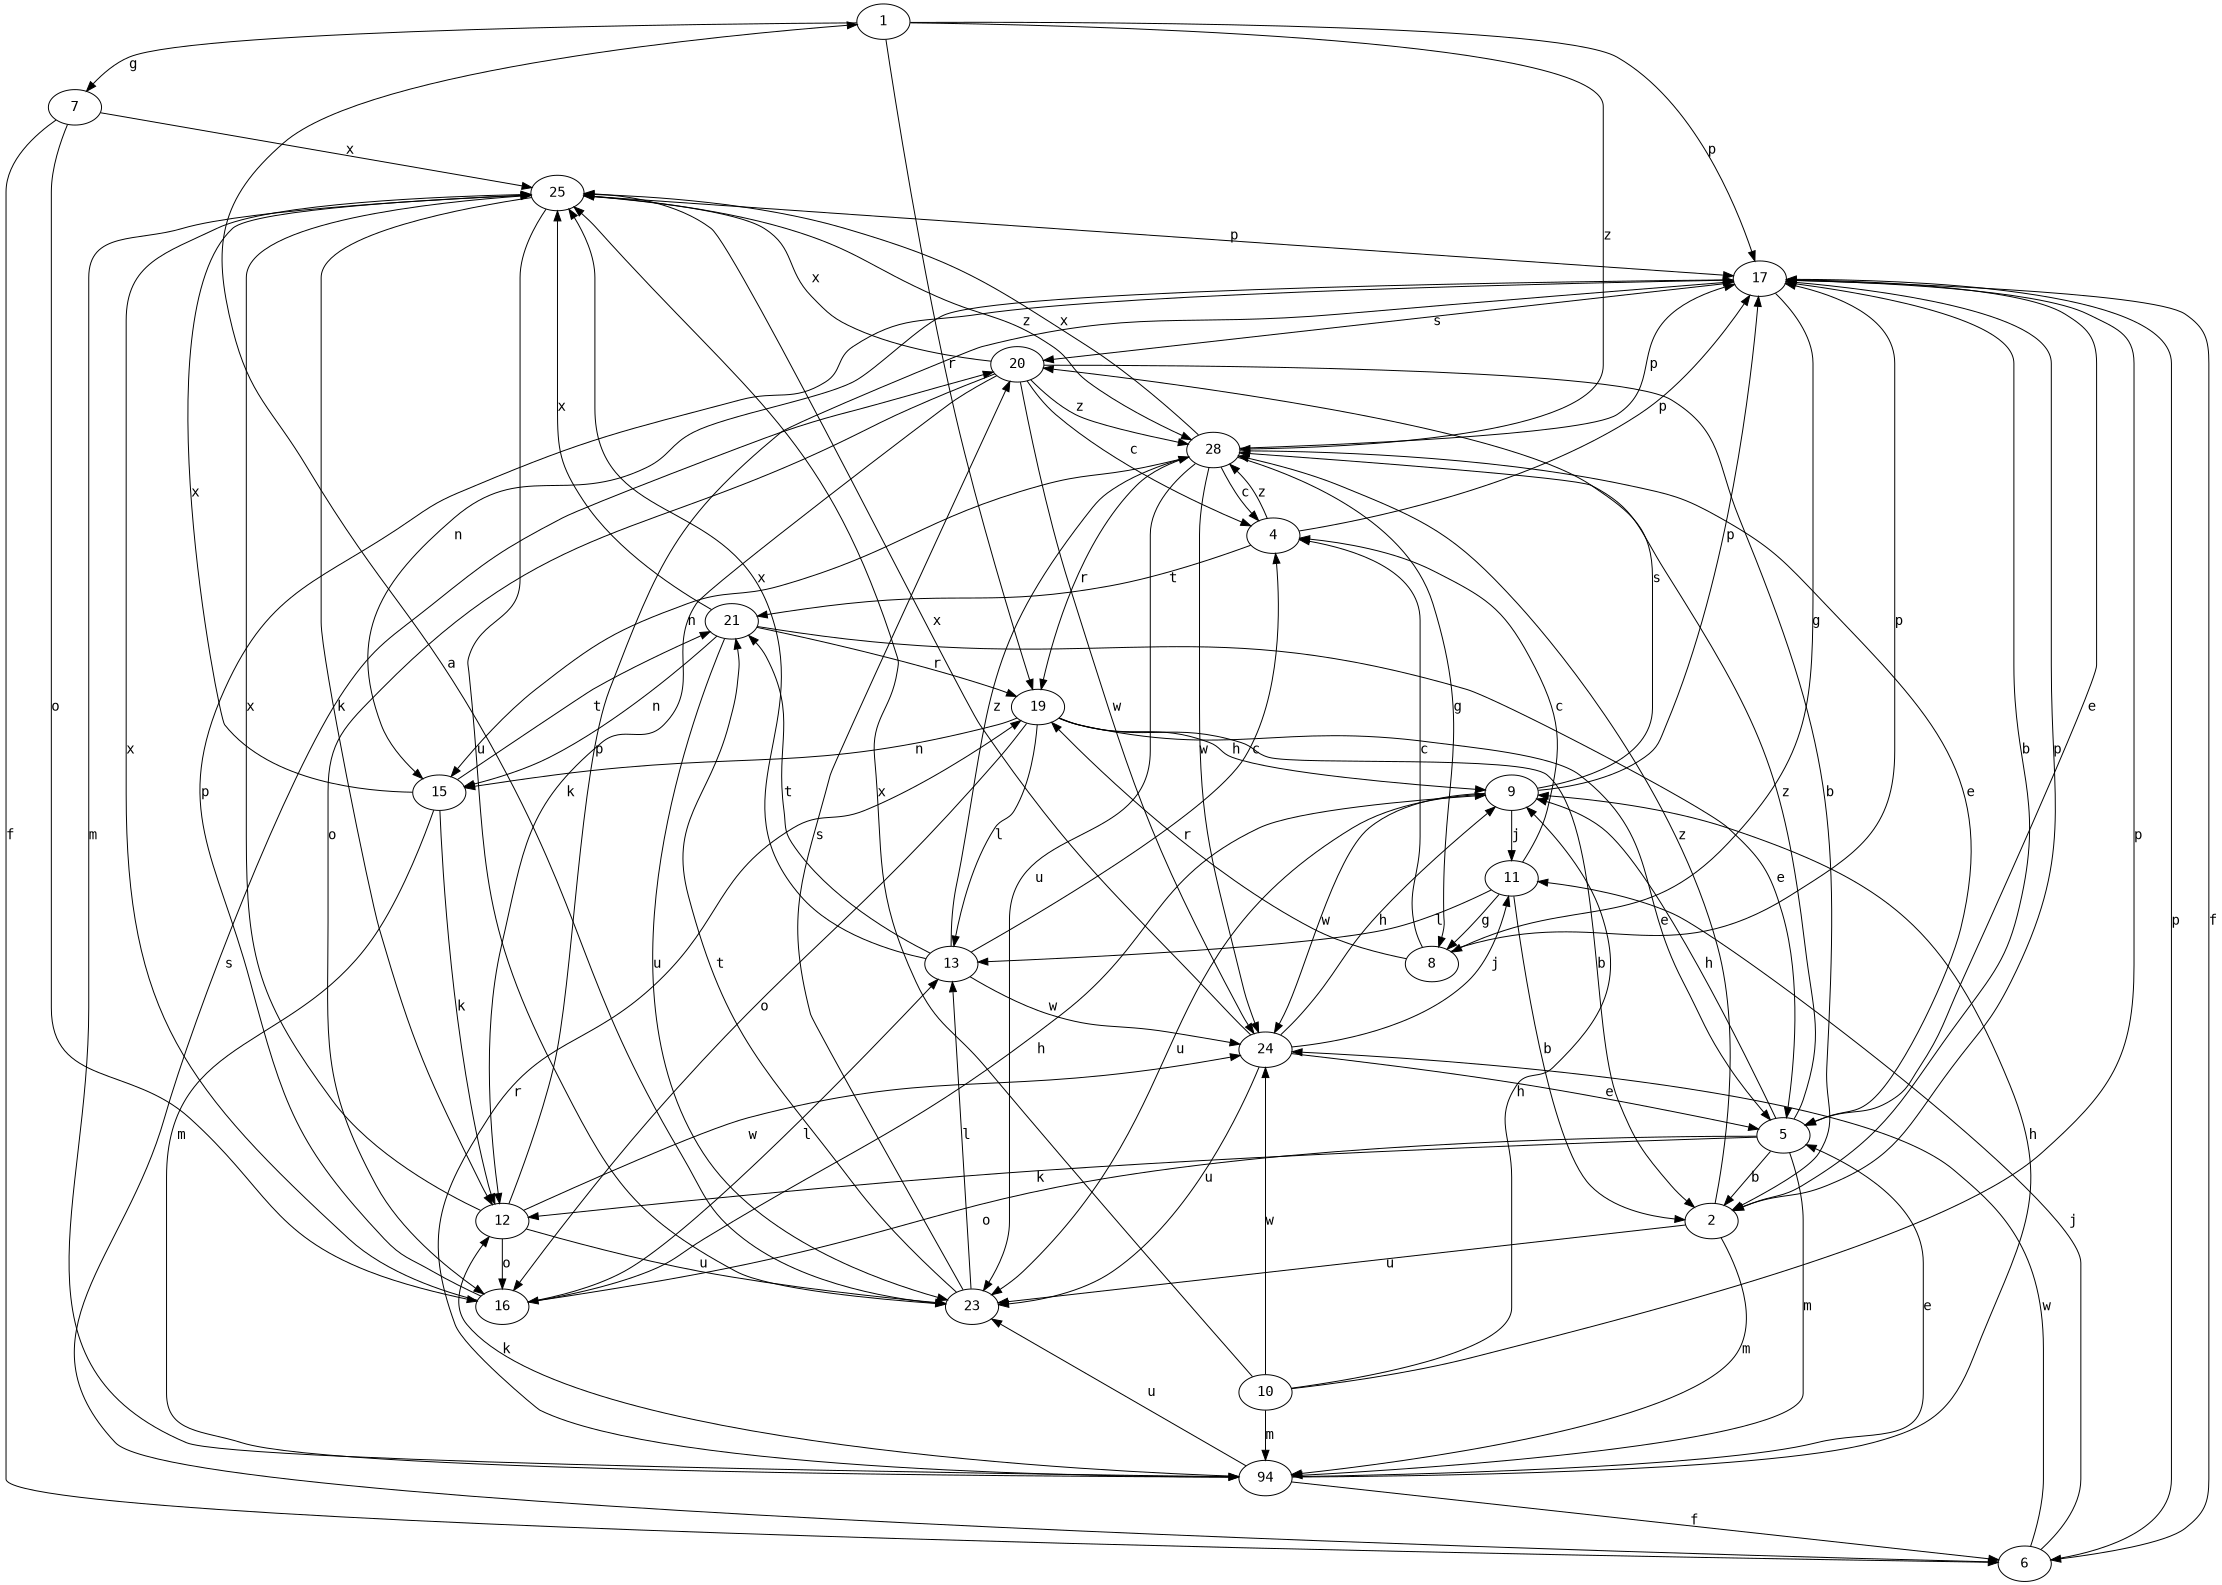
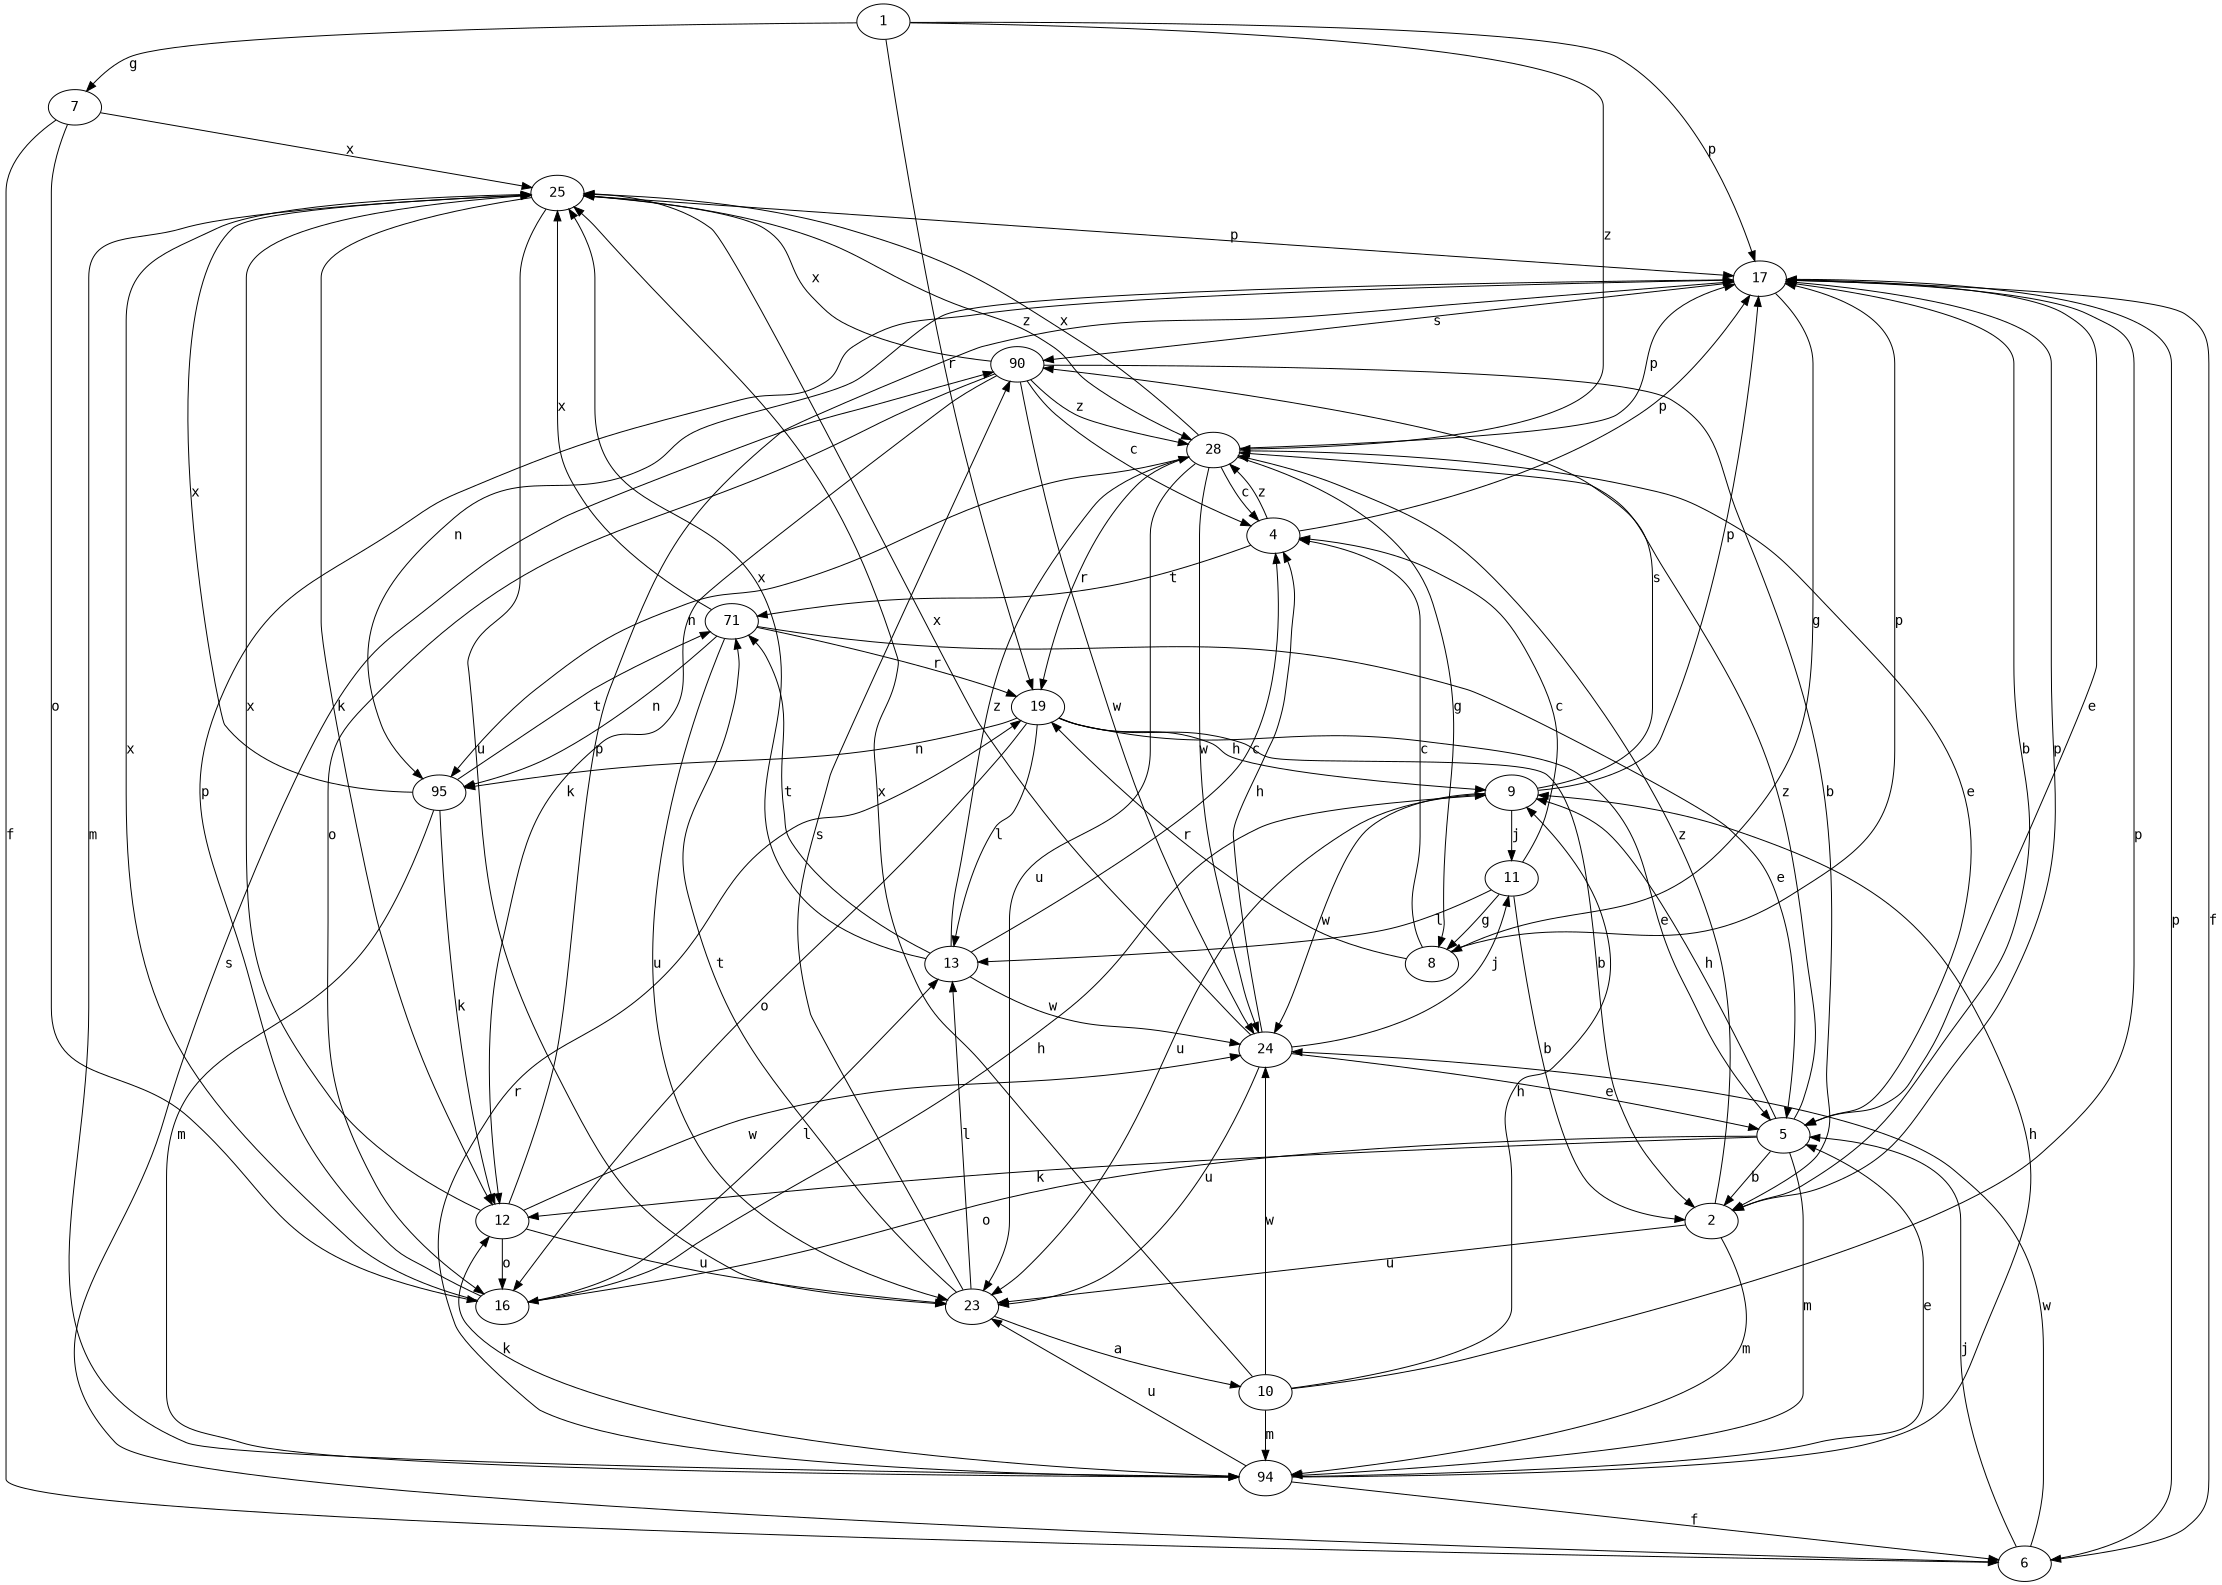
node "20": label "20" -> "90"
edge "23" -> "1": now "23" -> "10"
node "21": label "21" -> "71"
node "15": label "15" -> "95"
edge "24" -> "9": now "24" -> "4"
edge "6" -> "11": now "6" -> "5"
